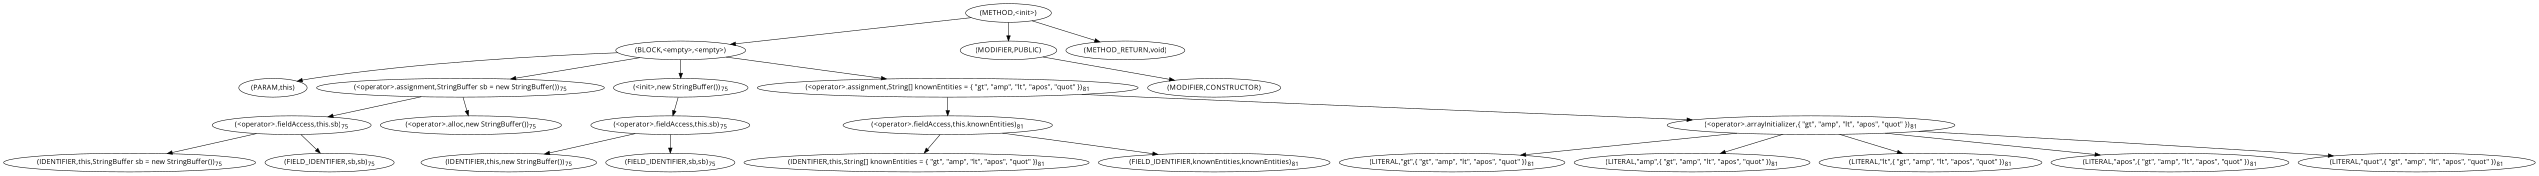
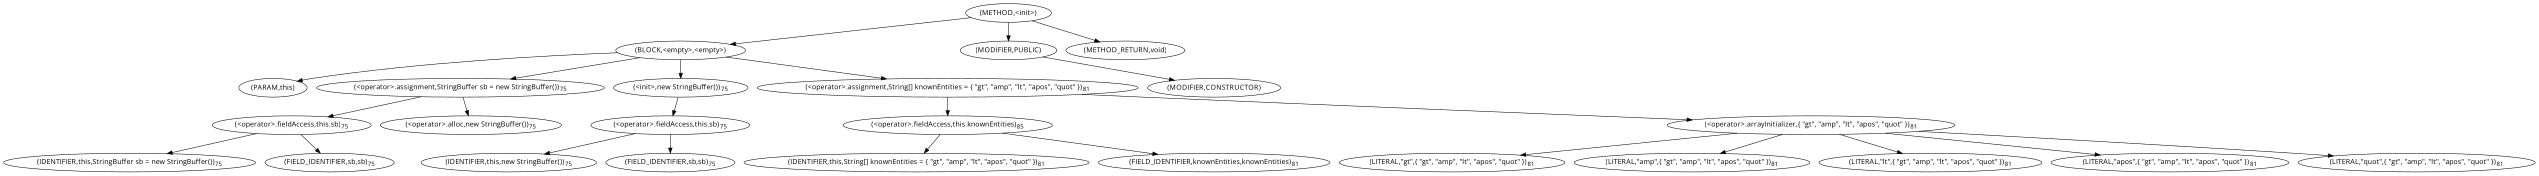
node "(<operator>.fieldAccess,this.knownEntities)": text "81" -> "85"
